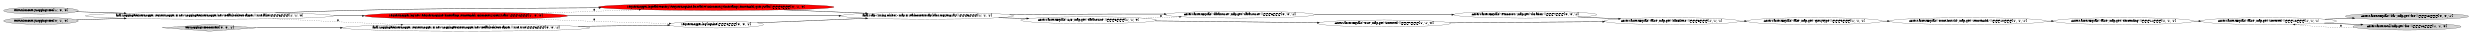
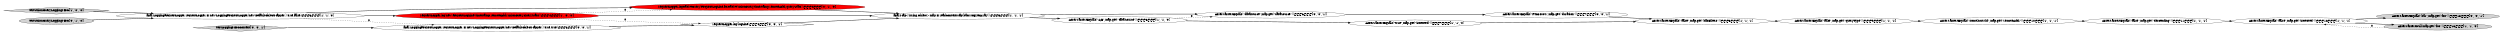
node "testUnionQueryLoggingMDC['1', '0', '0']": shape ellipse -> diamond
node "requestLogger.log(logLine)@@@4@@@['0', '0', '1']": shape ellipse -> diamond
